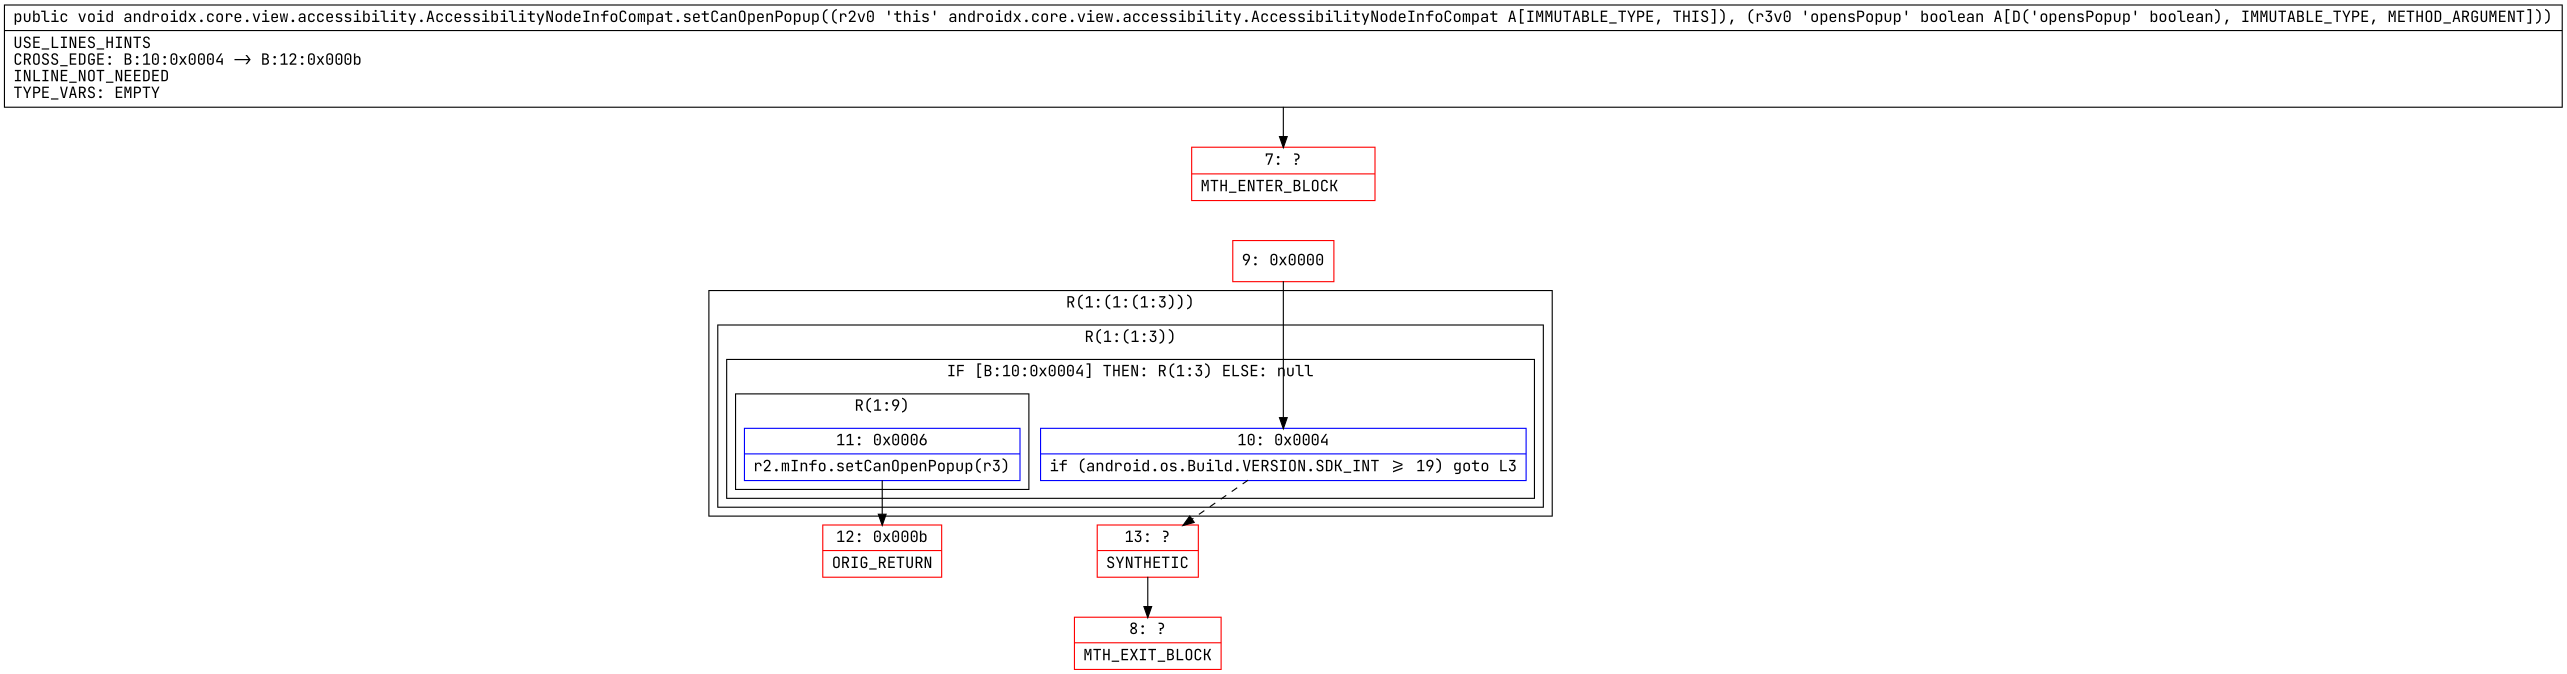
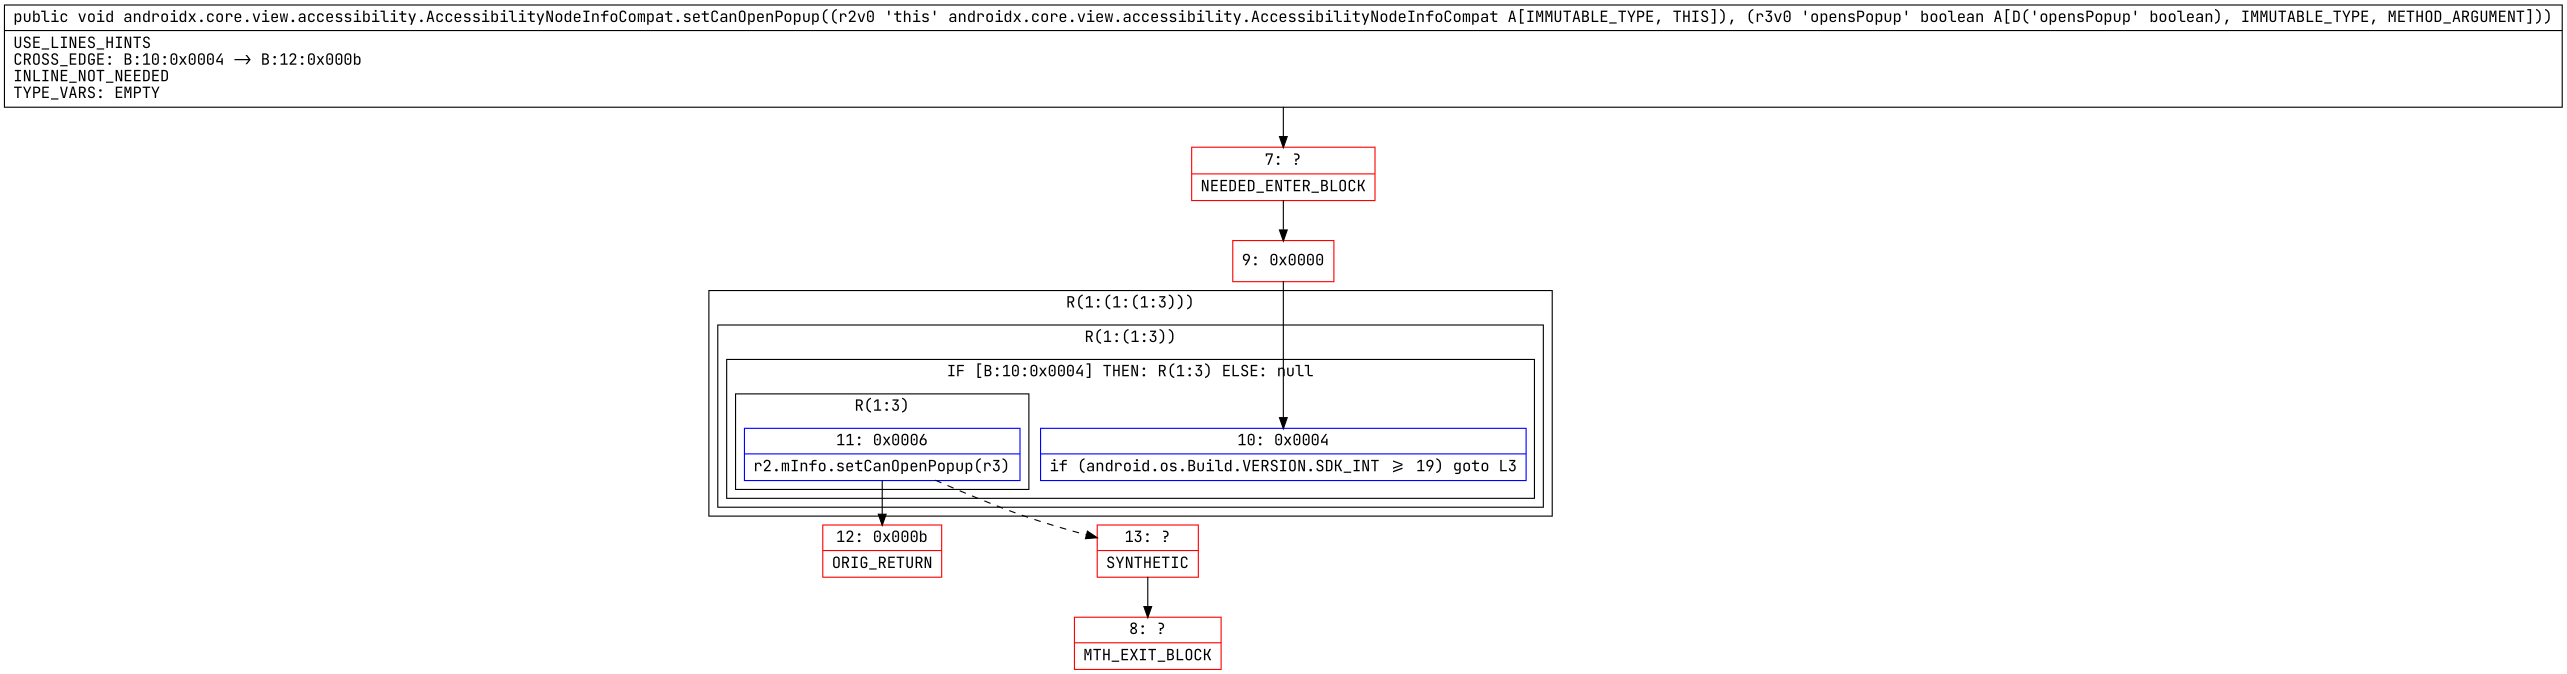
node "7: ?": text "MTH_ENTER_BLOCK" -> "NEEDED_ENTER_BLOCK"
edge "7: ?" -> "9: 0x0000": added
cluster "R(1:9)": label "R(1:9)" -> "R(1:3)"
edge "10: 0x0004" -> "13: ?": now "11: 0x0006" -> "13: ?"
